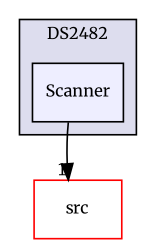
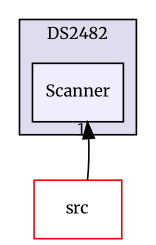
edge "Scanner" -> "src": reversed
